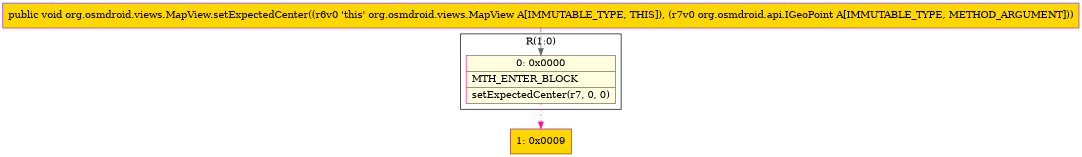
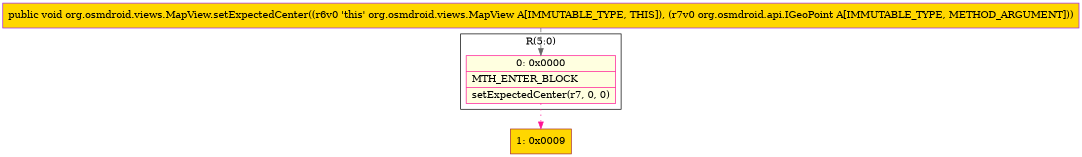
cluster "R(1:0)": label "R(1:0)" -> "R(5:0)"
